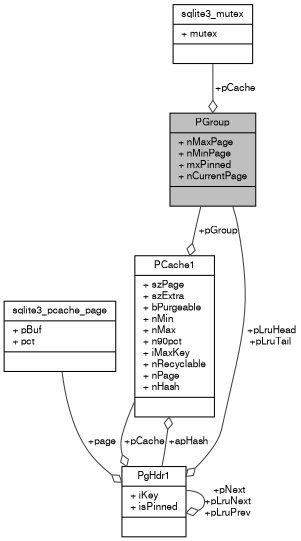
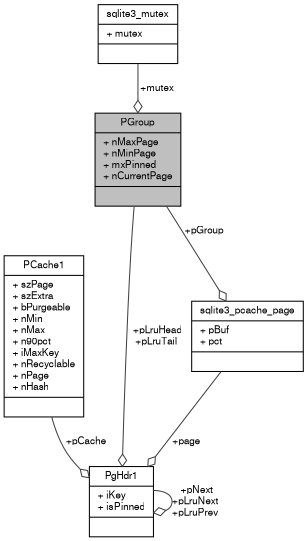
edge "sqlite3_mutex" -> "PGroup": label " +pCache" -> " +mutex"
edge "PGroup" -> "PCache1": now "PGroup" -> "sqlite3_pcache_page"
edge "PgHdr1" -> "PCache1": removed, label "+apHash"
